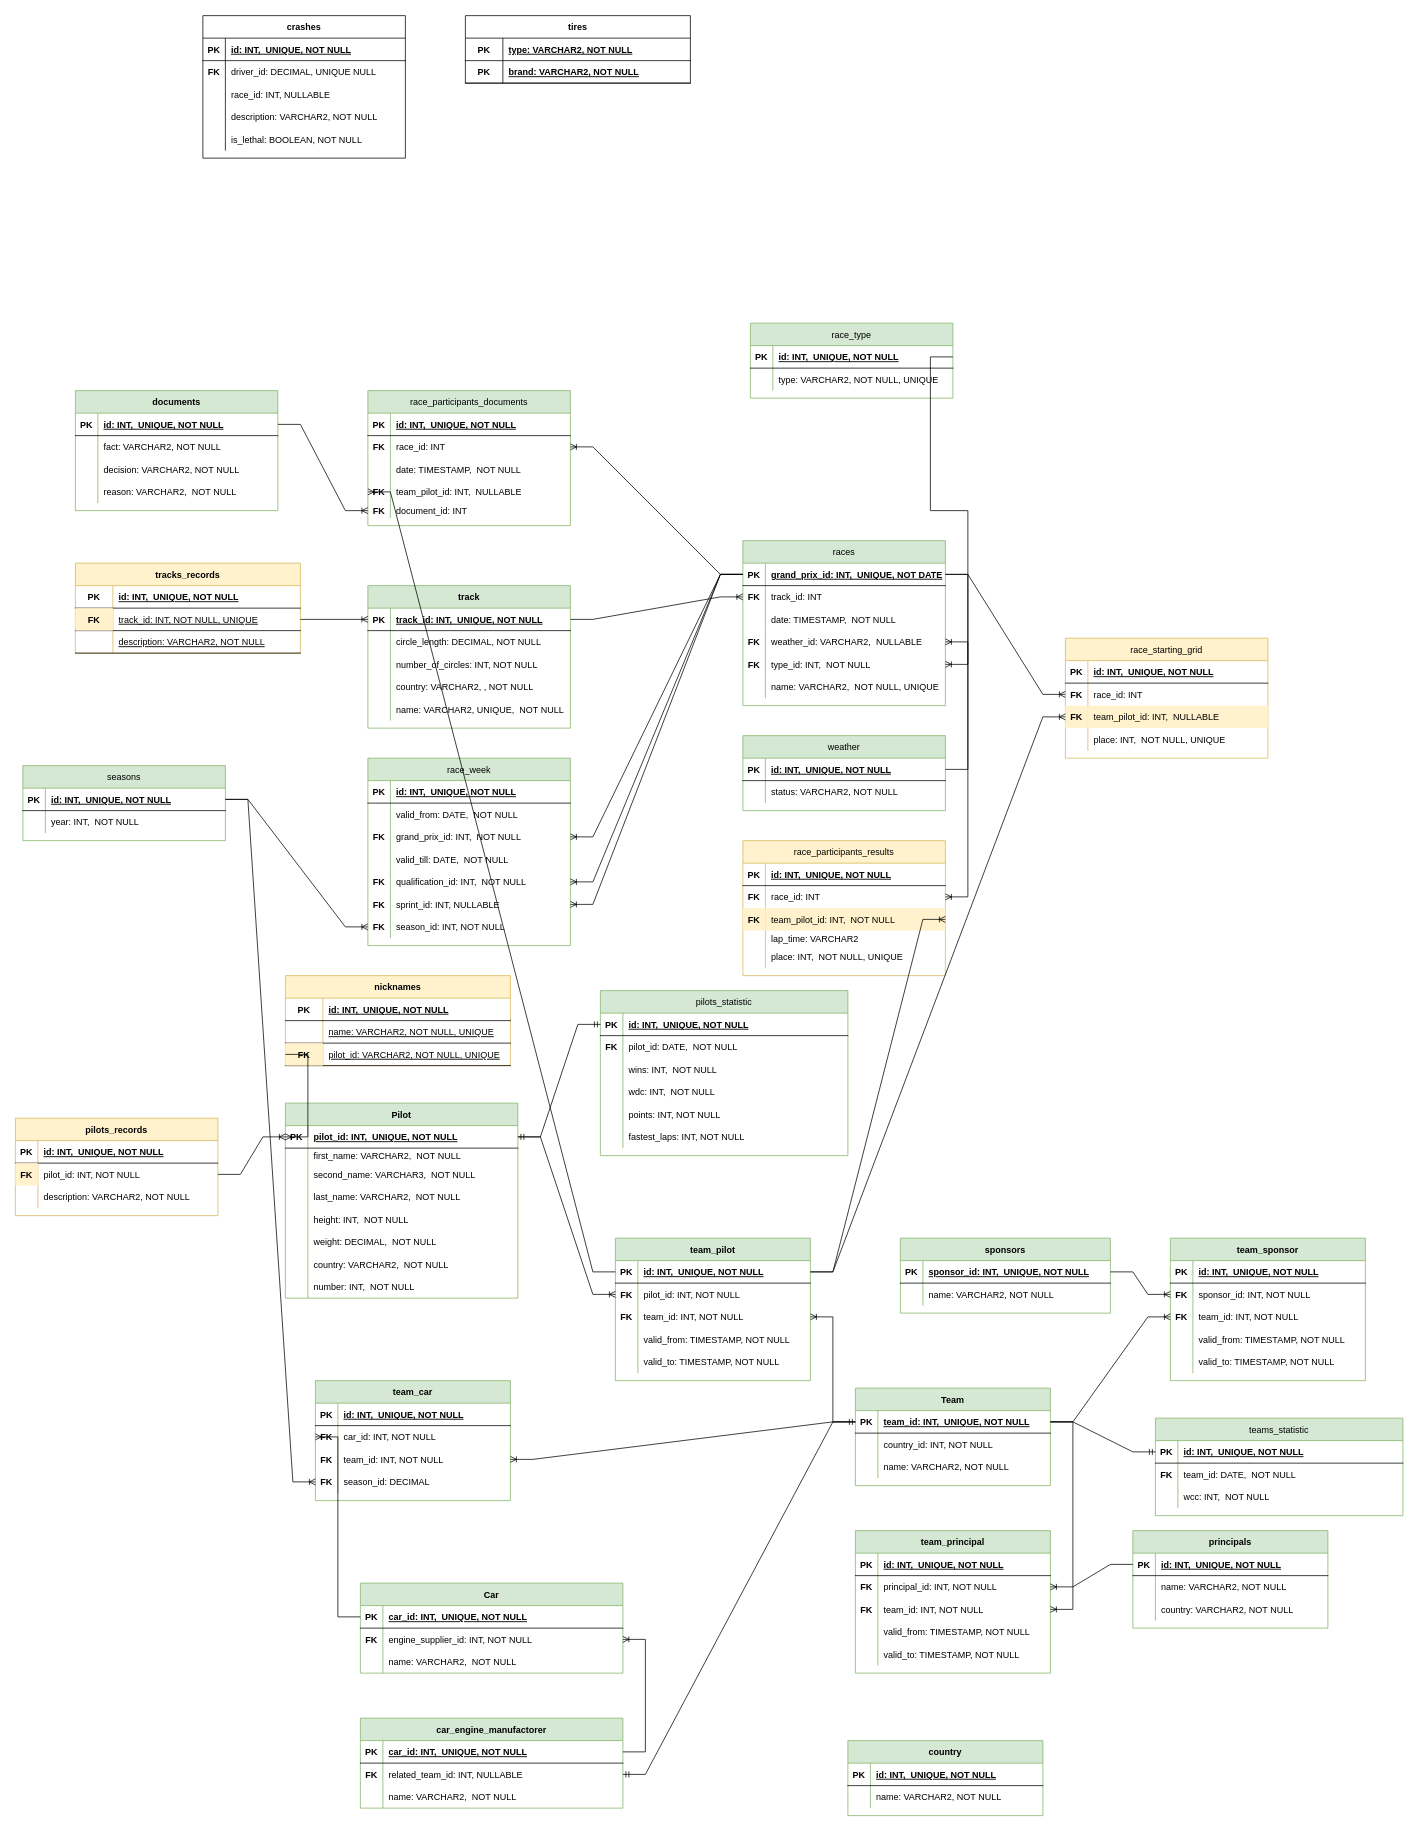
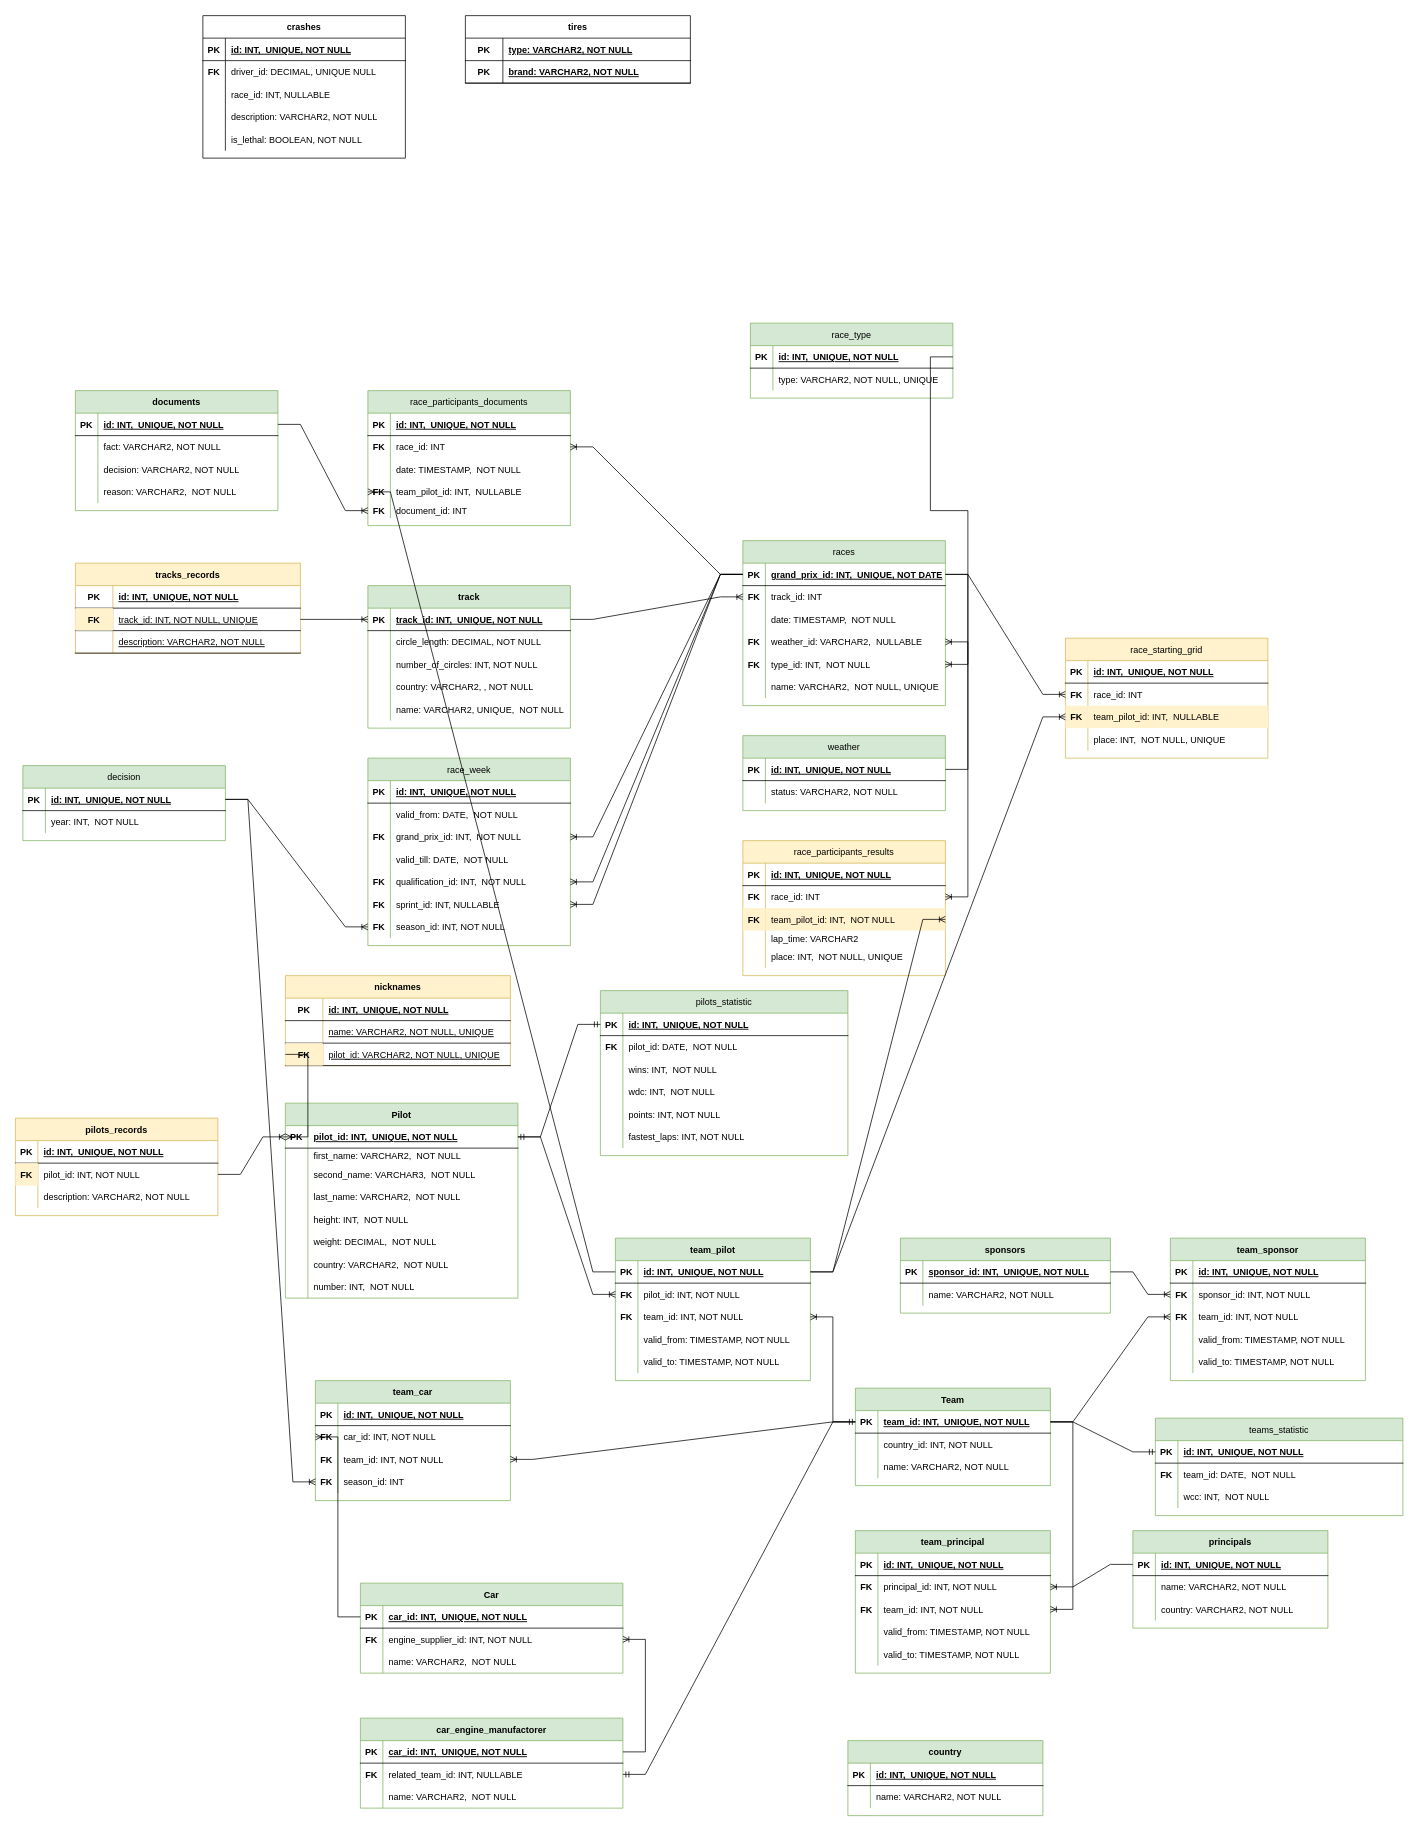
node "seasons": label "seasons" -> "decision"
node "season_id: DECIMAL": label "season_id: DECIMAL" -> "season_id: INT"
